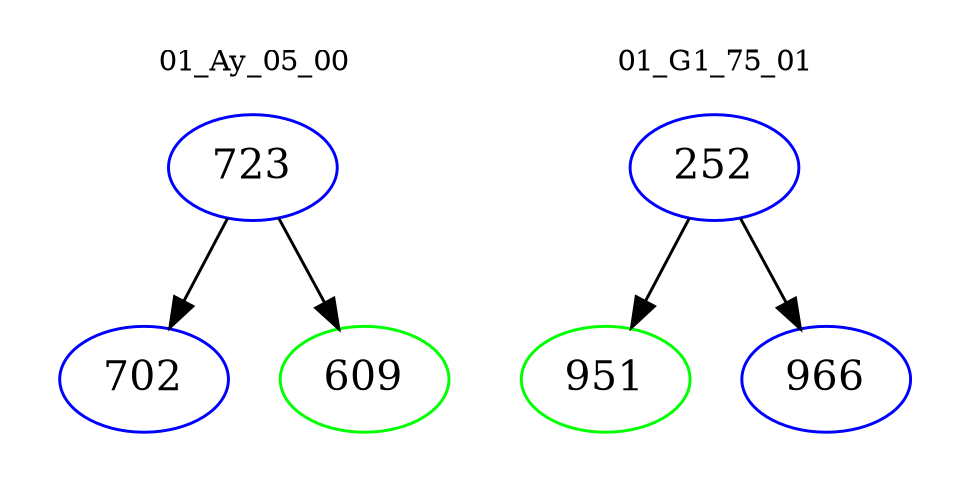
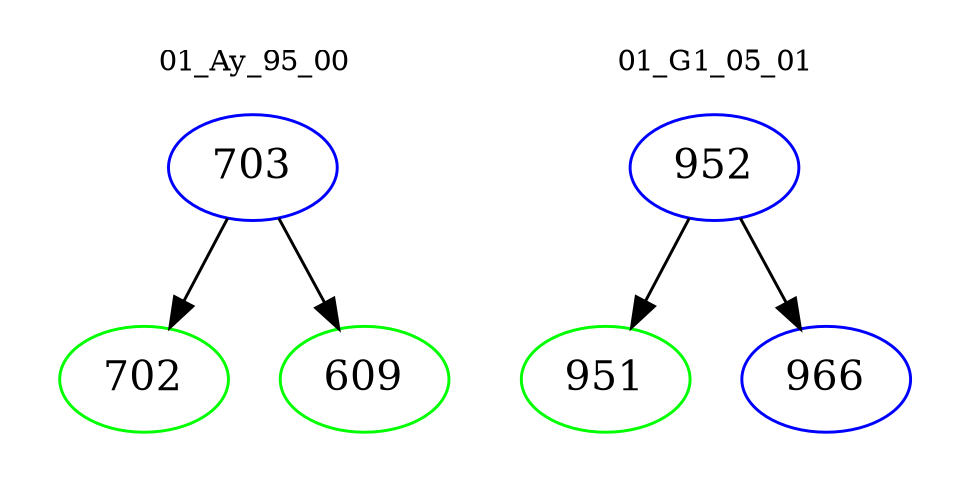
cluster "01_Ay_05_00": label "01_Ay_05_00" -> "01_Ay_95_00"
cluster "01_G1_75_01": label "01_G1_75_01" -> "01_G1_05_01"
node "723": label "723" -> "703"
node "252": label "252" -> "952"
node "702": color blue -> green
